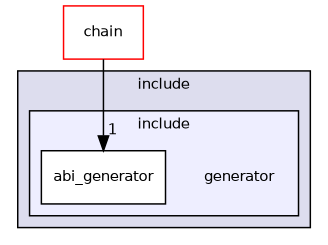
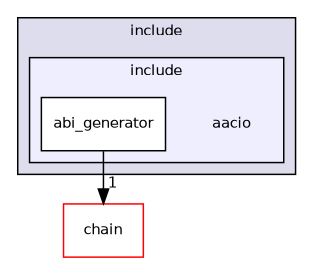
edge "chain" -> "abi_generator": reversed
node "generator": label "generator" -> "aacio"
